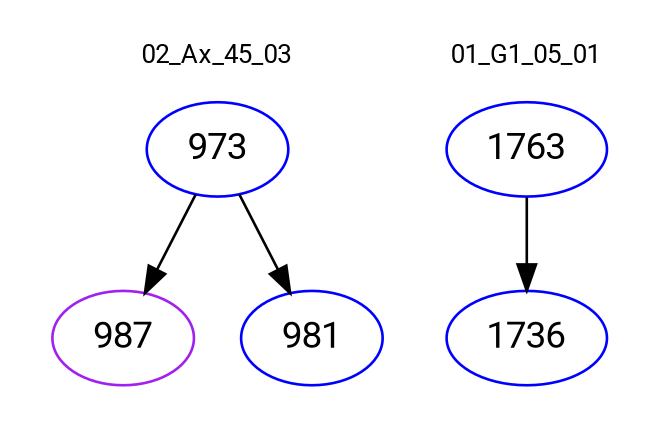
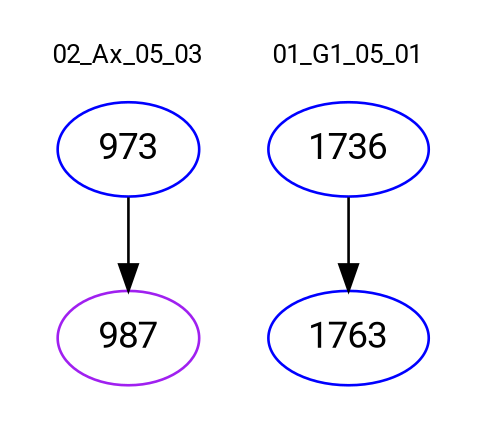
cluster "02_Ax_45_03": label "02_Ax_45_03" -> "02_Ax_05_03"
edge "1763" -> "1736": reversed
node "981": removed
